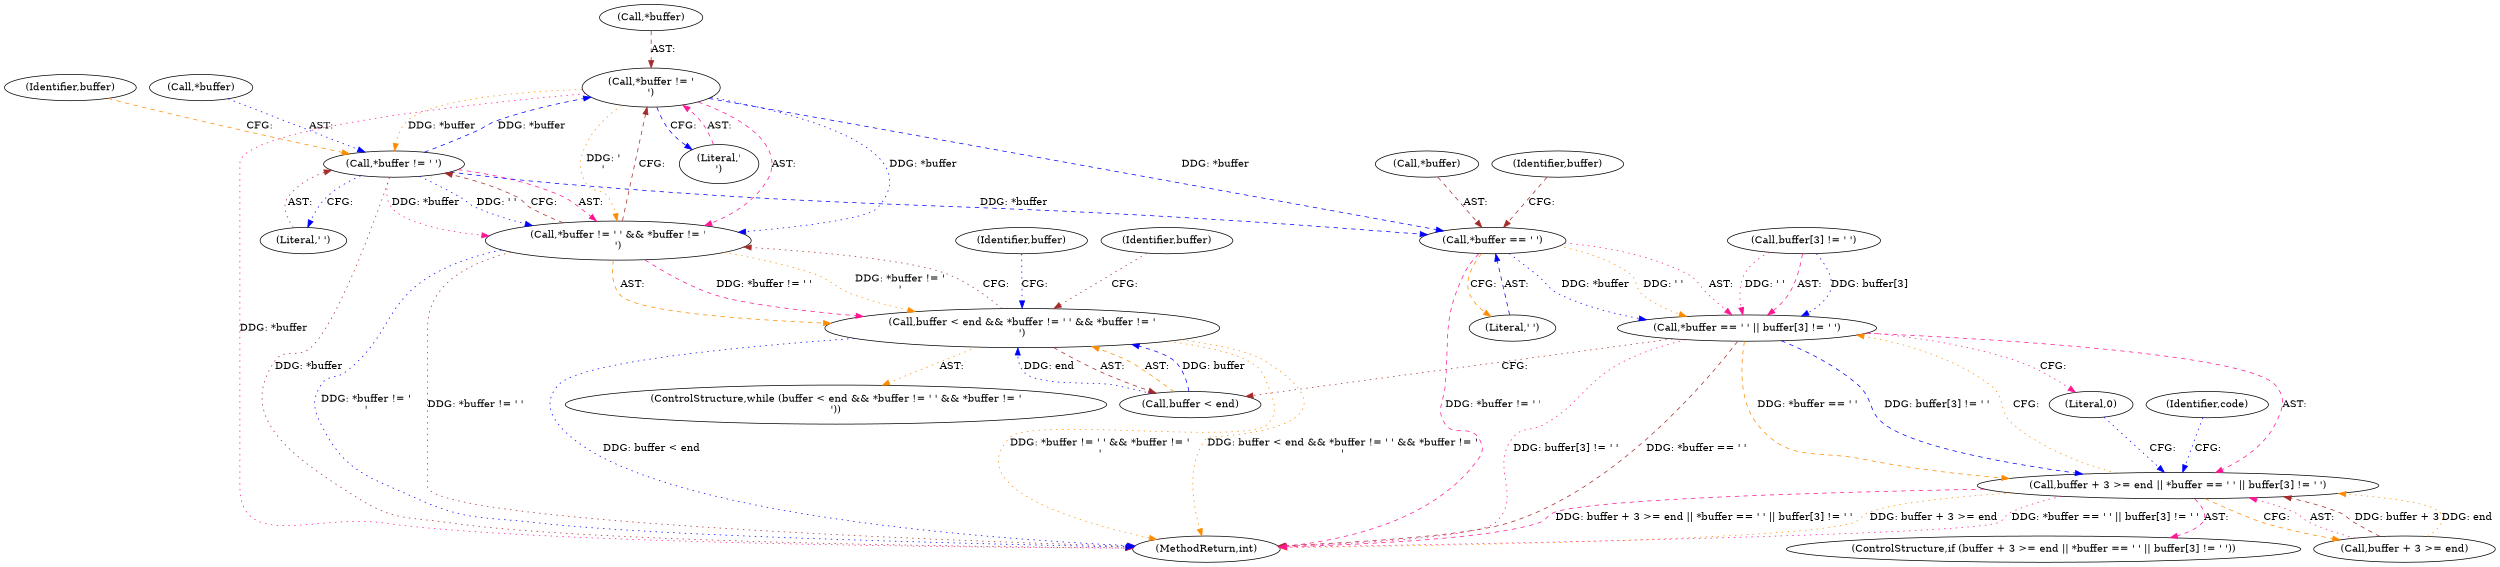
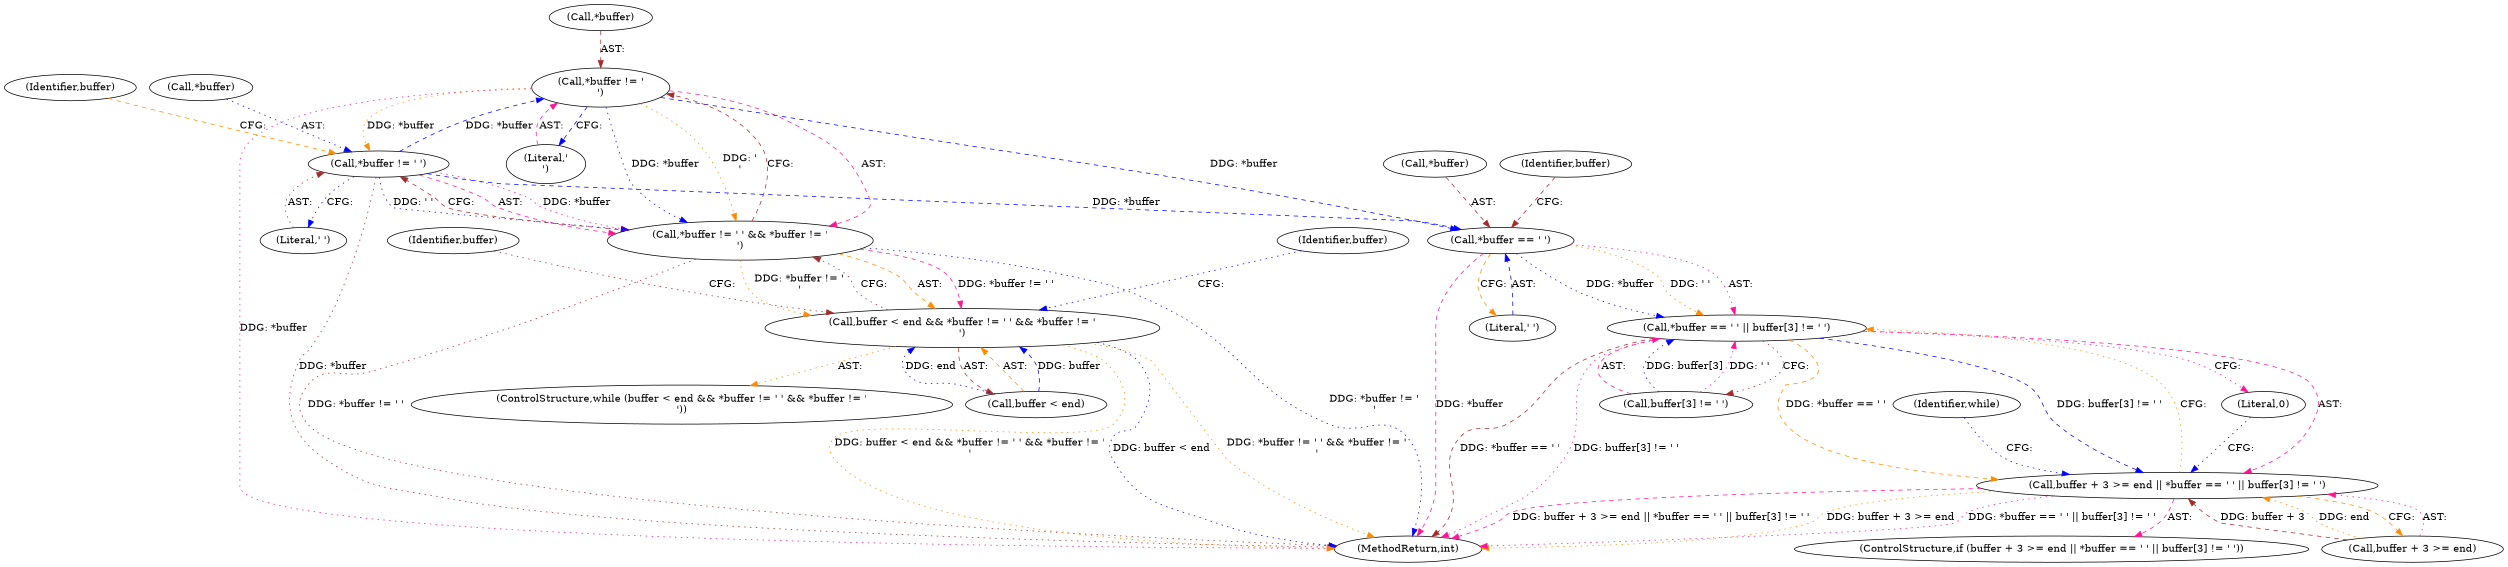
edge "(Call,*buffer == ' ' || buffer[3] != ' ')" -> "(Call,buffer < end)": now "(Call,*buffer == ' ' || buffer[3] != ' ')" -> "(Call,buffer[3] != ' ')"
edge "(Call,*buffer == ' ')" -> "(MethodReturn,int)": label "DDG: *buffer != ' '" -> "DDG: *buffer"
node "(Identifier,code)": label "(Identifier,code)" -> "(Identifier,while)"
